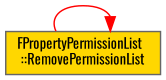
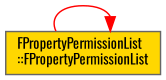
node "FPropertyPermissionList ::RemovePermissionList": label "FPropertyPermissionList ::RemovePermissionList" -> "FPropertyPermissionList ::FPropertyPermissionList"
